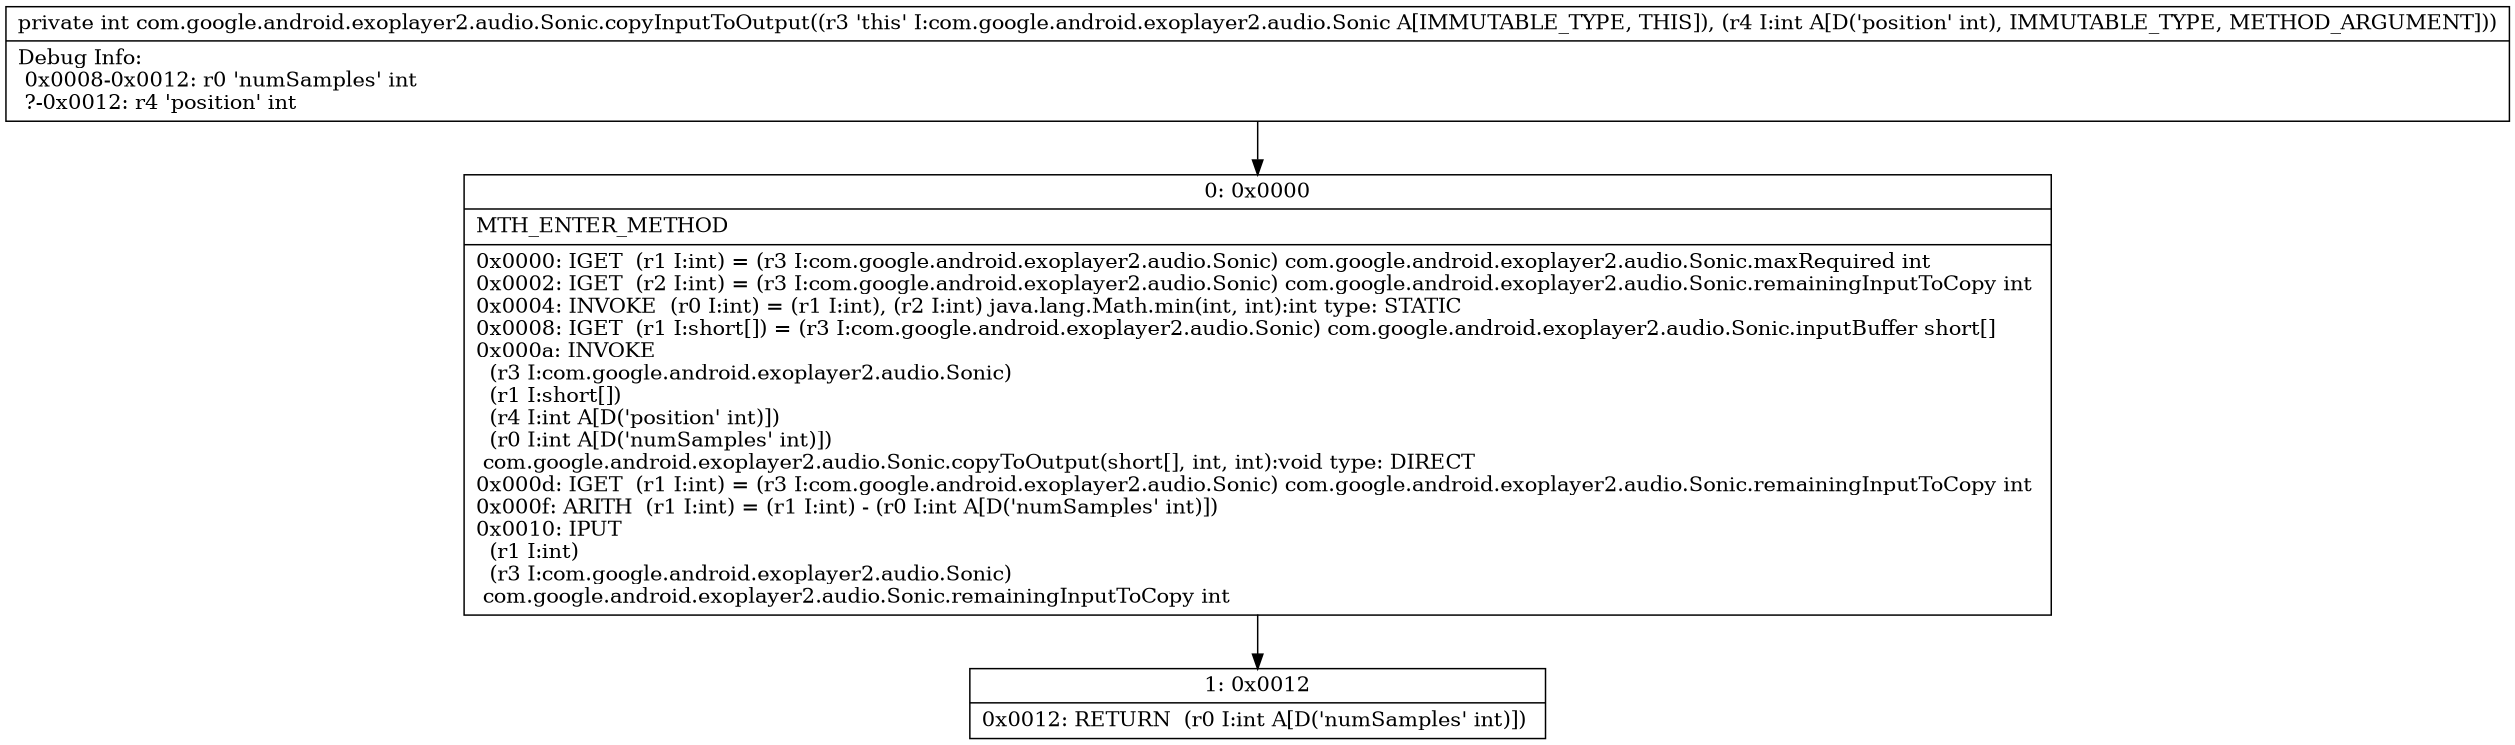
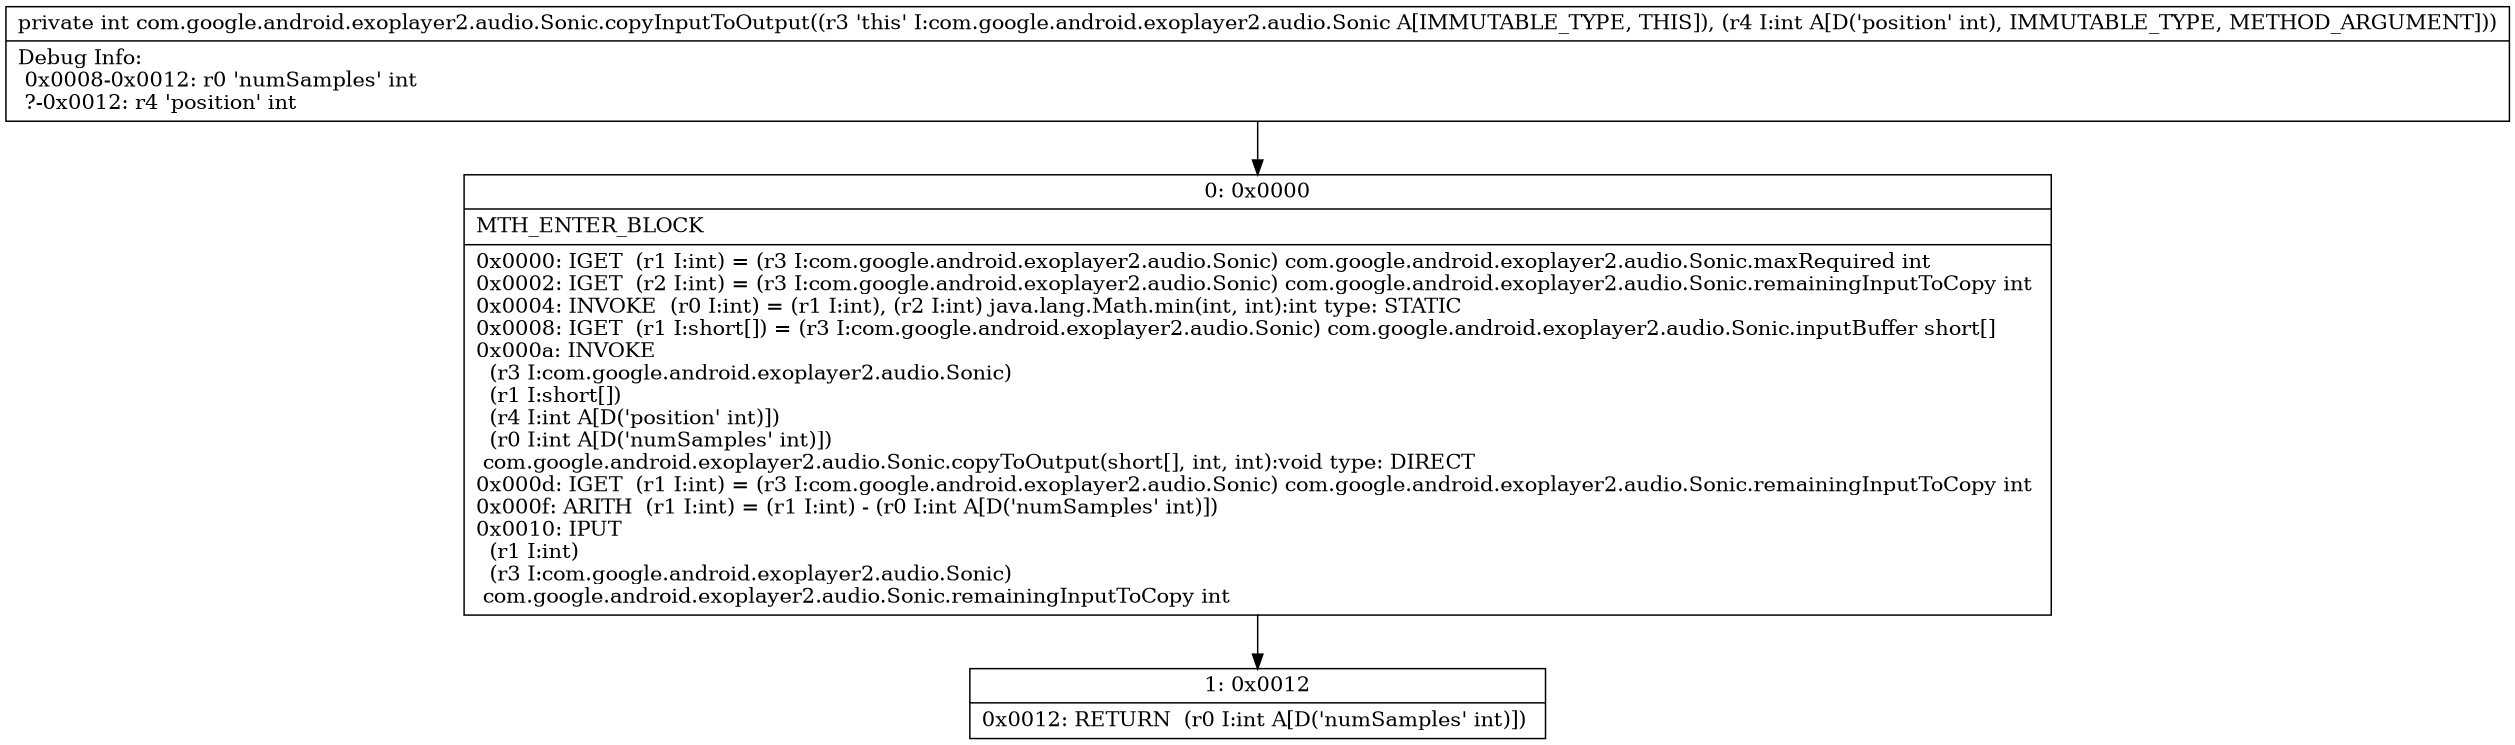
node "0: 0x0000": text "MTH_ENTER_METHOD" -> "MTH_ENTER_BLOCK"
